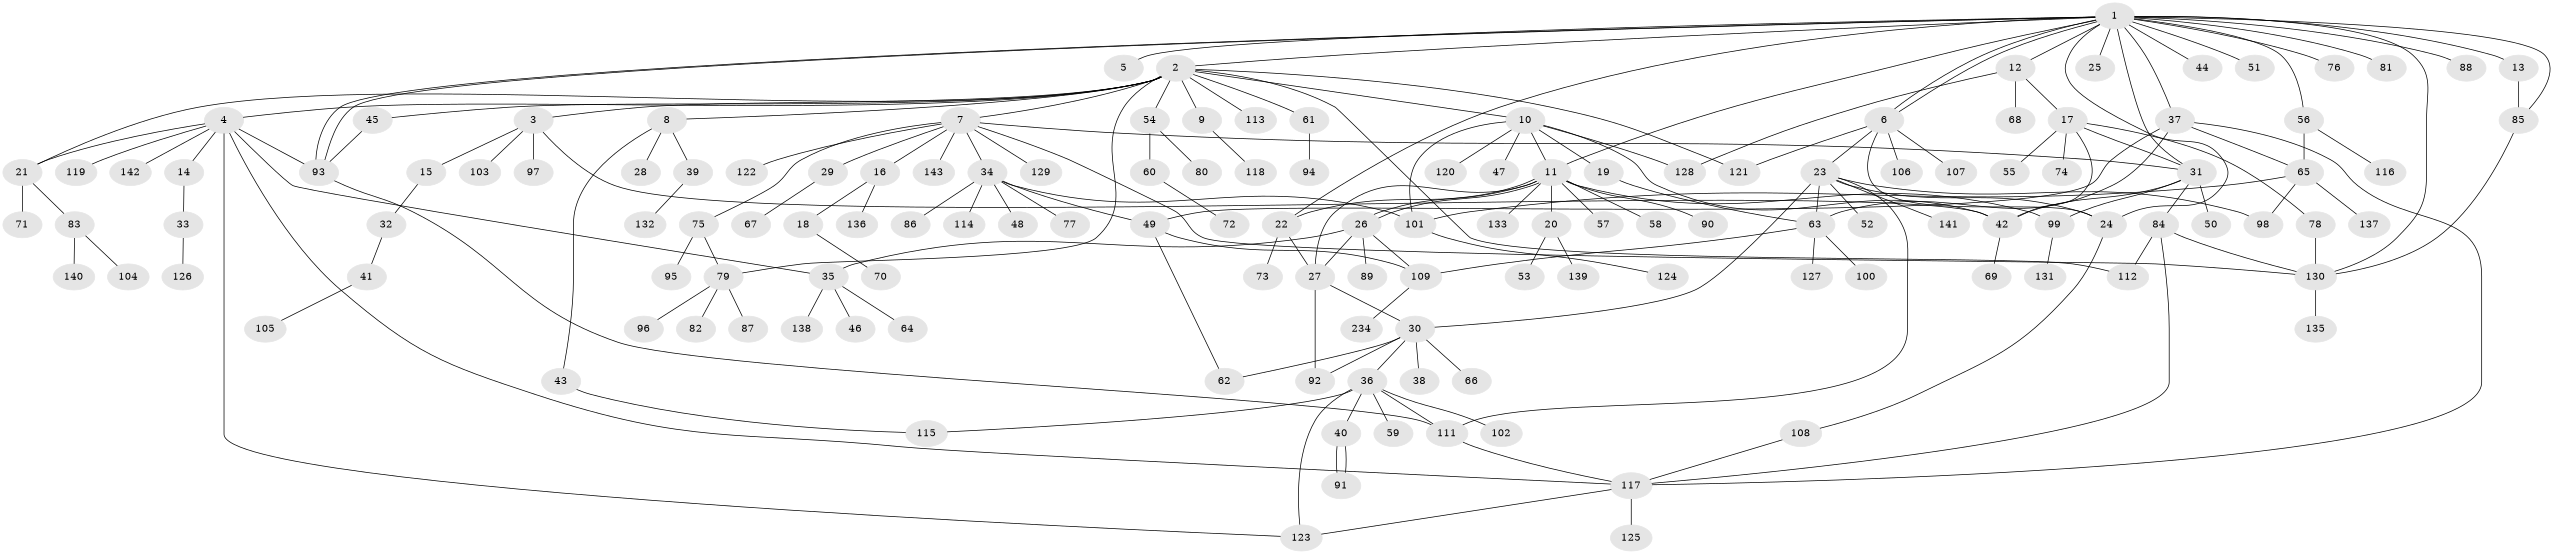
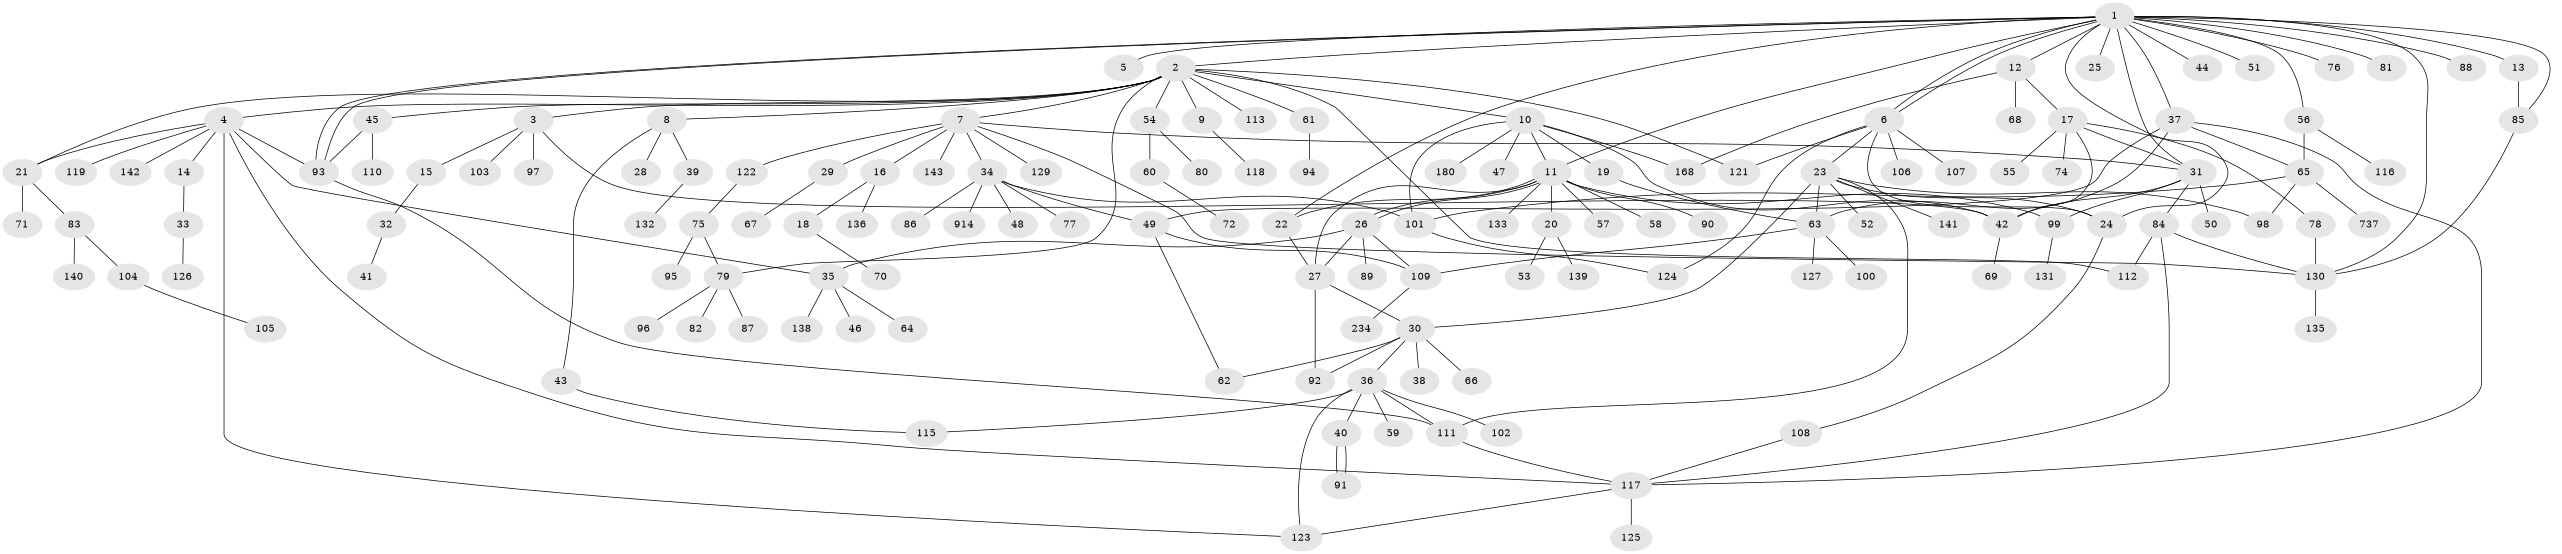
edge "7" -- "75": now "122" -- "75"
node "110": added
node "120": label "120" -> "180"
node "128": label "128" -> "168"
edge "6" -- "124": added
node "114": label "114" -> "914"
node "137": label "137" -> "737"
node "73": removed
edge "41" -- "105": now "104" -- "105"
